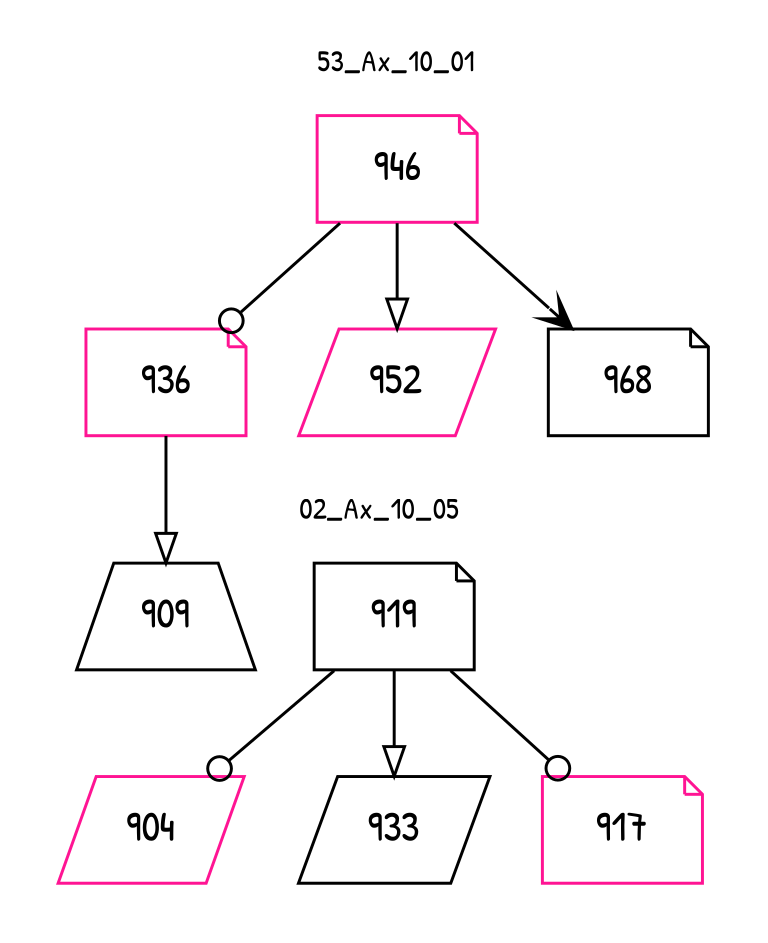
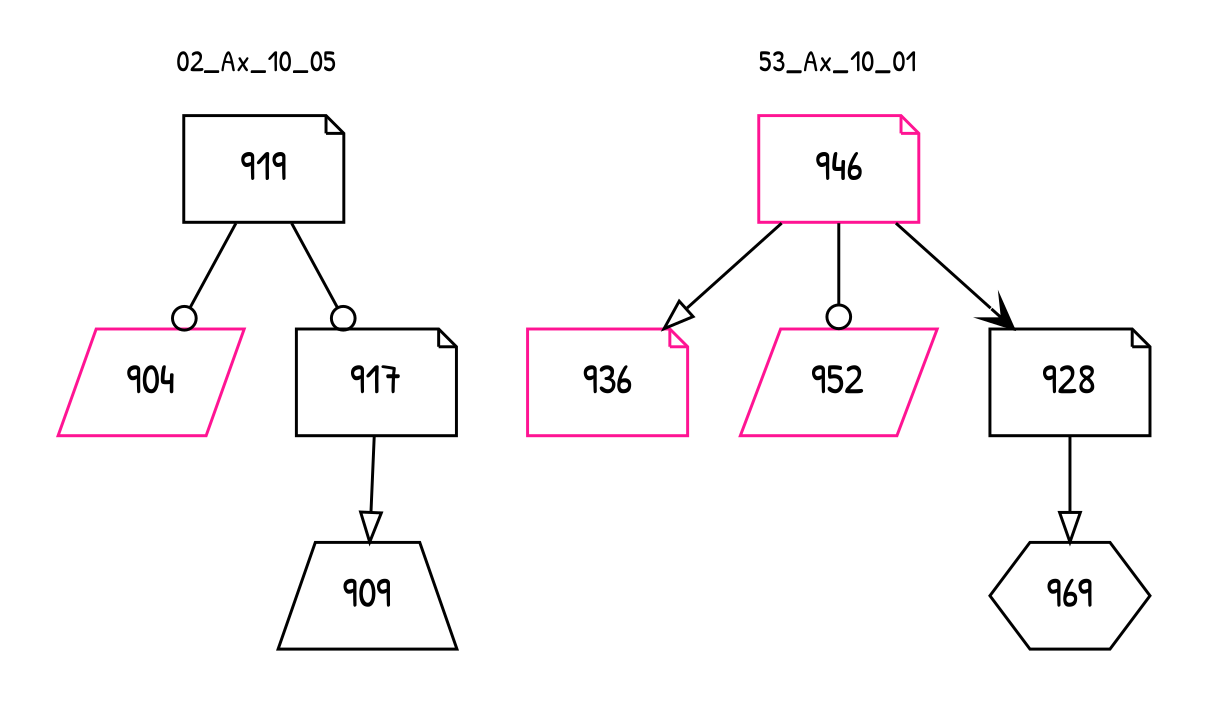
edge "946" -> "952": arrowhead onormal -> odot
edge "946" -> "936": arrowhead odot -> onormal
node "968": label "968" -> "928"
edge "936" -> "909": now "917" -> "909"
node "969": added
node "933": removed
node "917": color deeppink -> black
